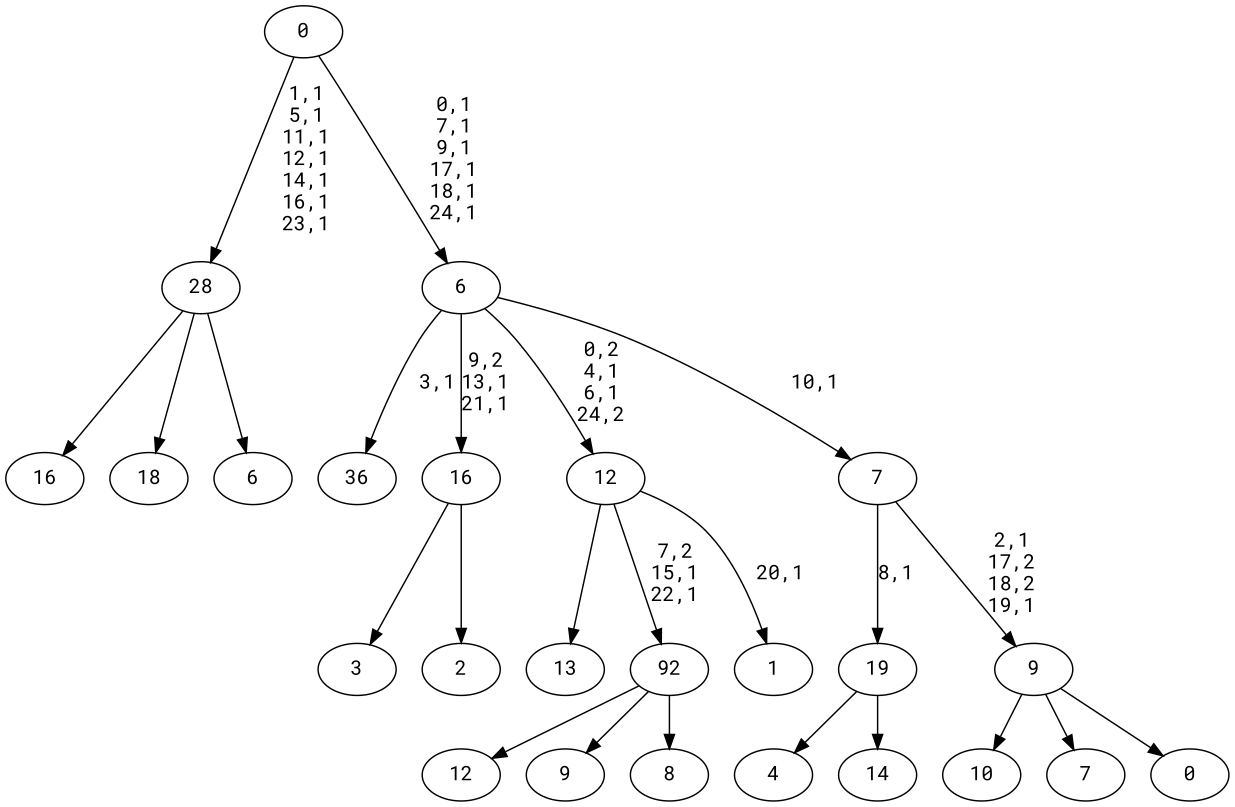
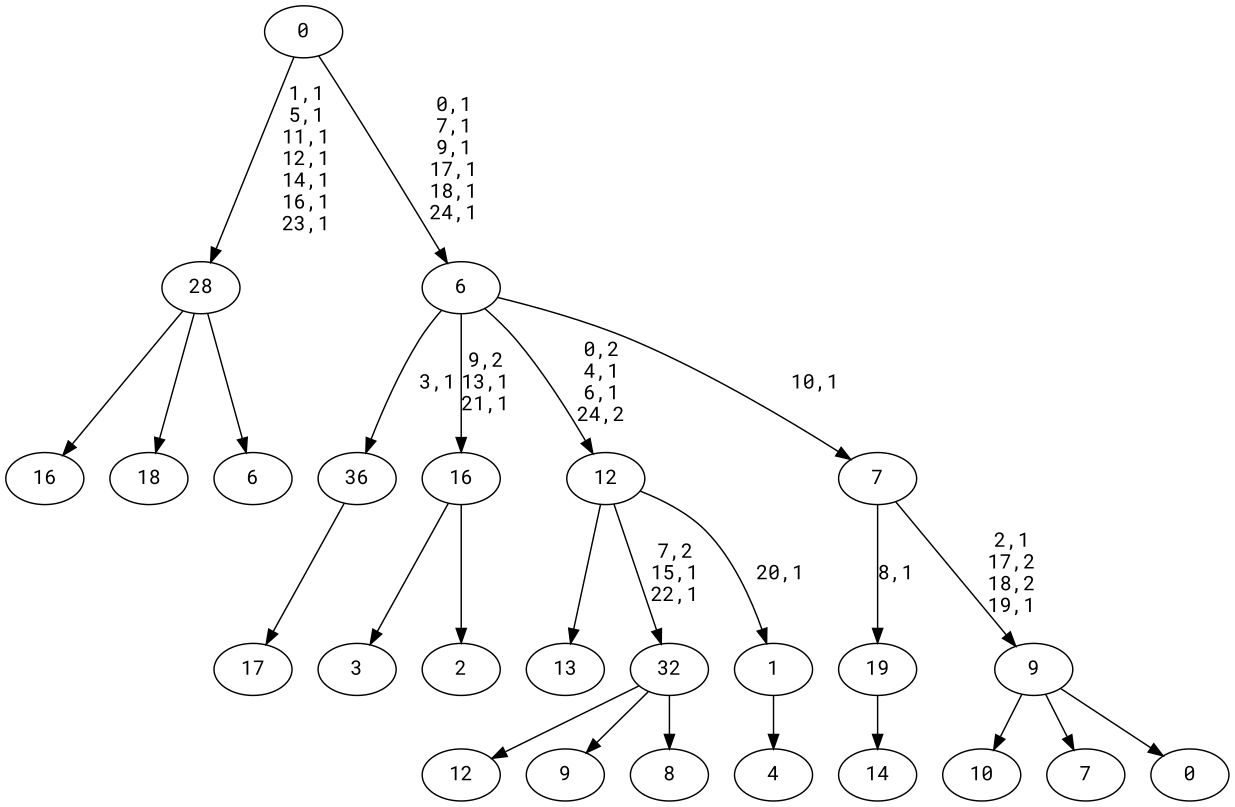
node "17": added
node "92": label "92" -> "32"
edge "19" -> "4": now "1" -> "4"
